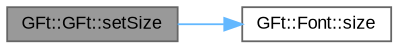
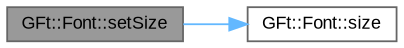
node "GFt::GFt::setSize": label "GFt::GFt::setSize" -> "GFt::Font::setSize"
